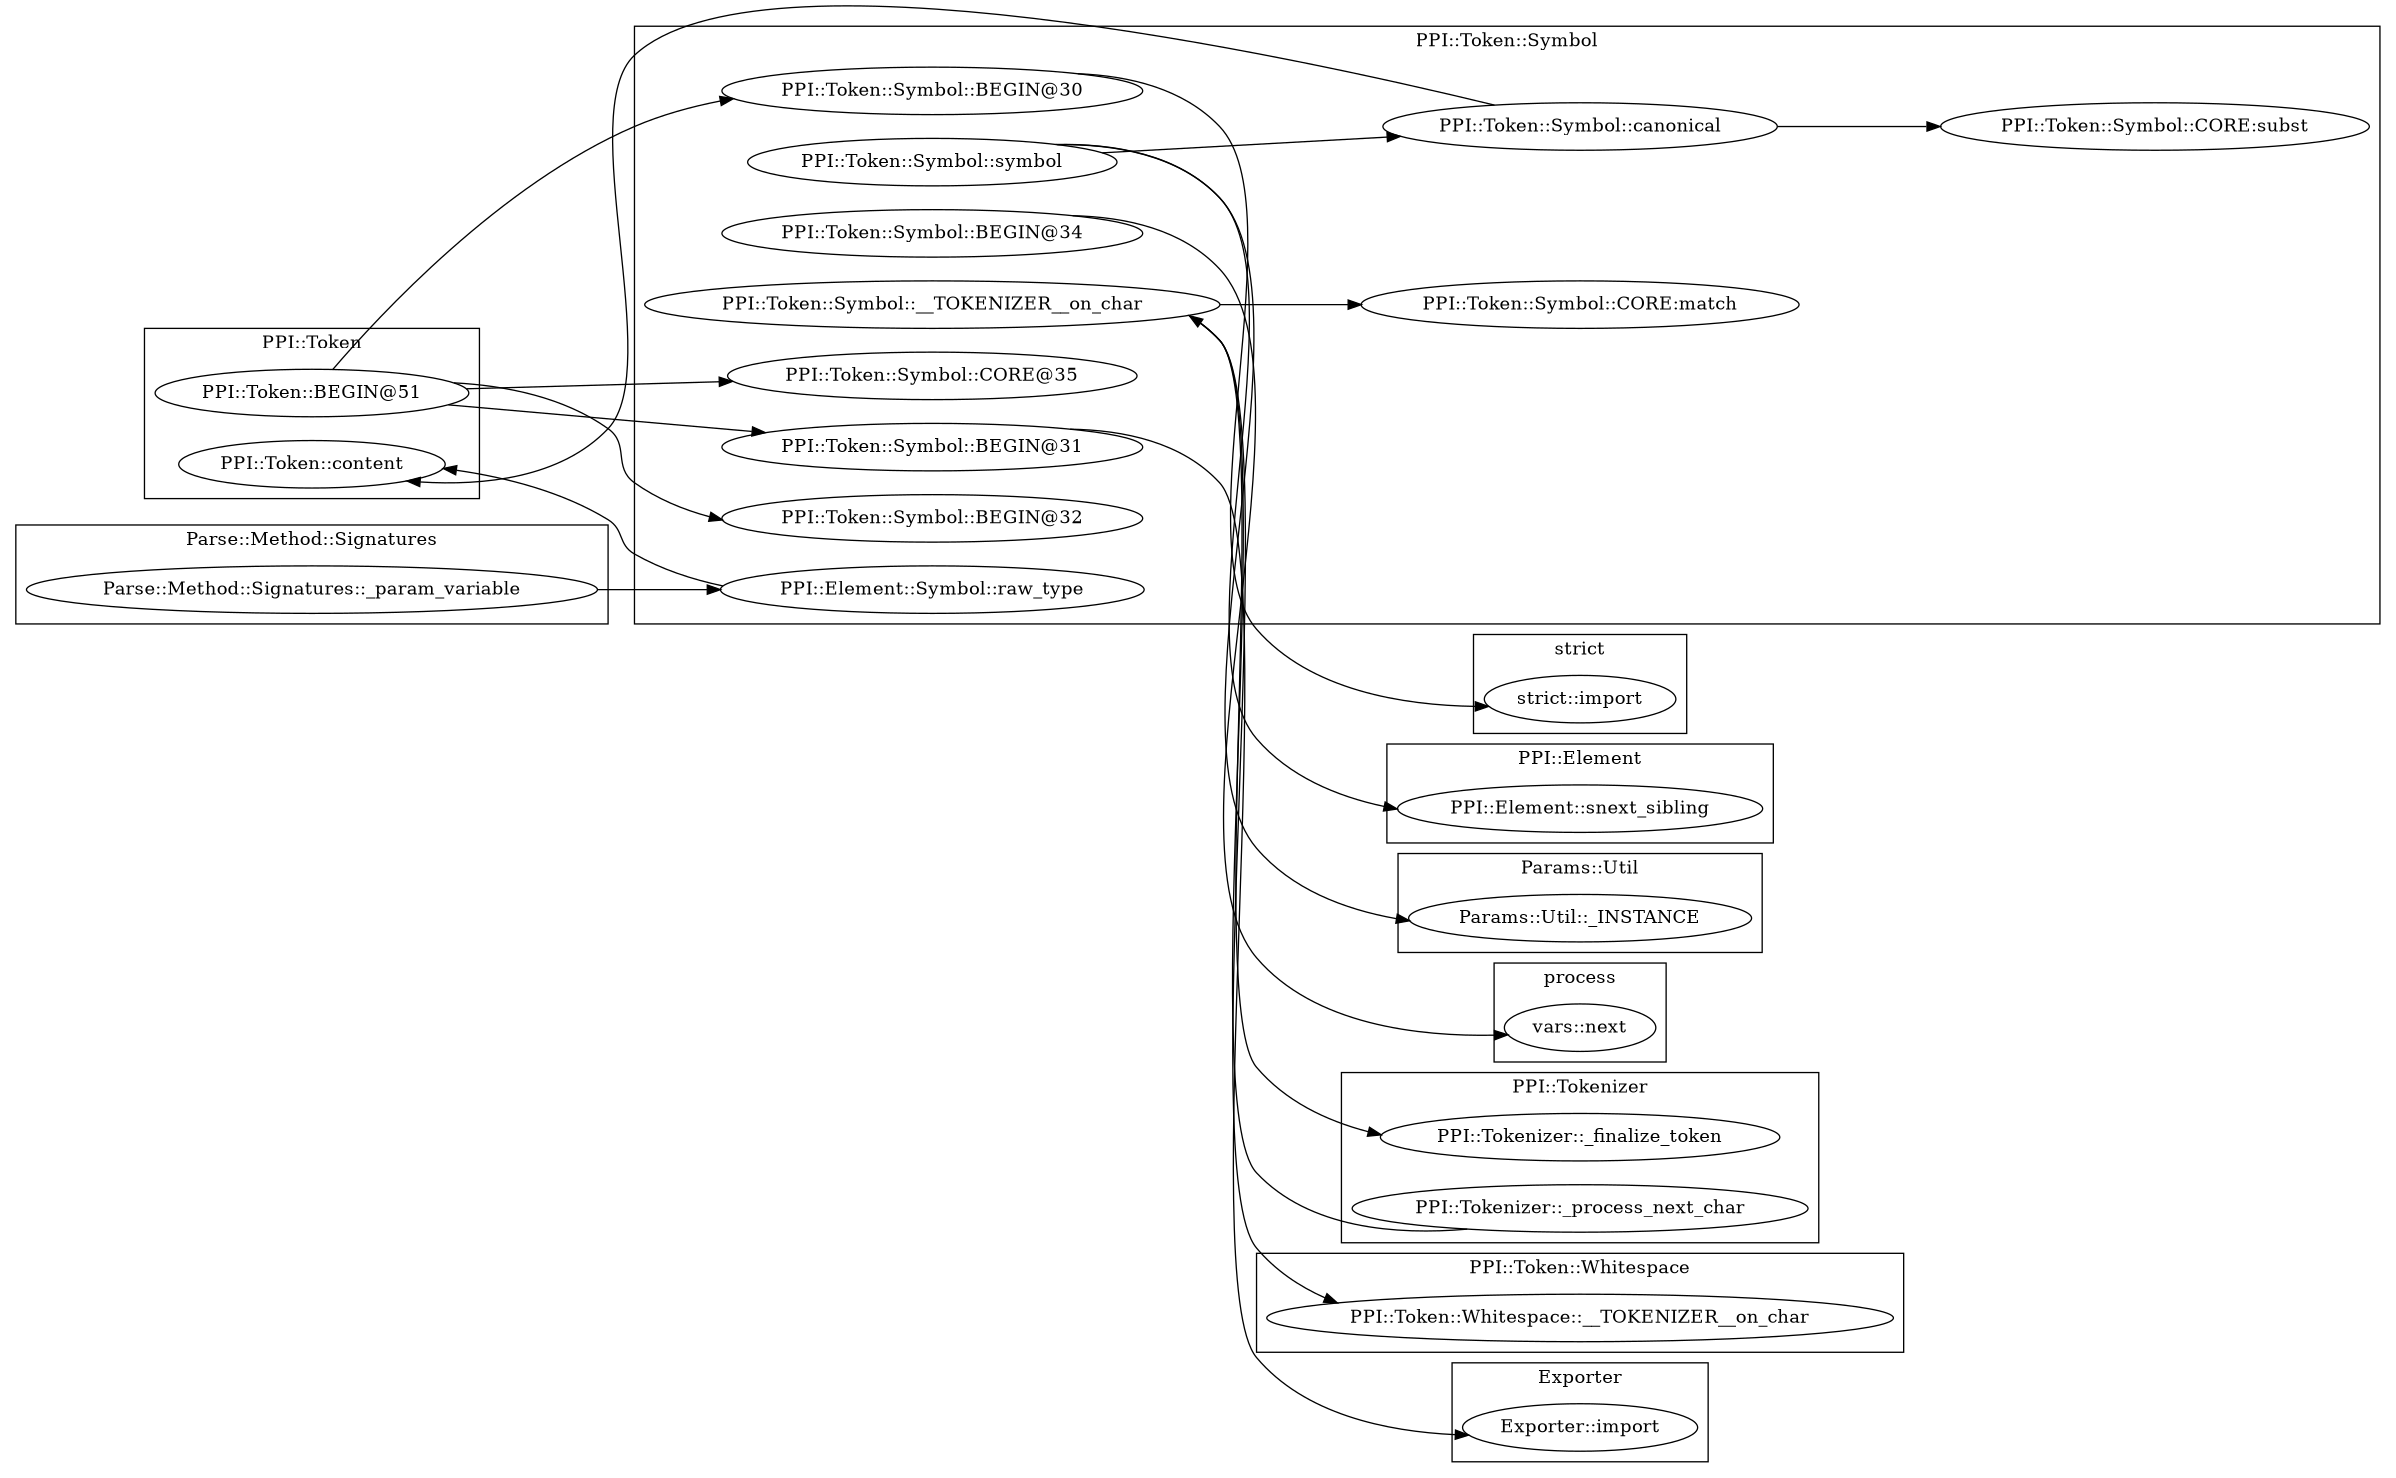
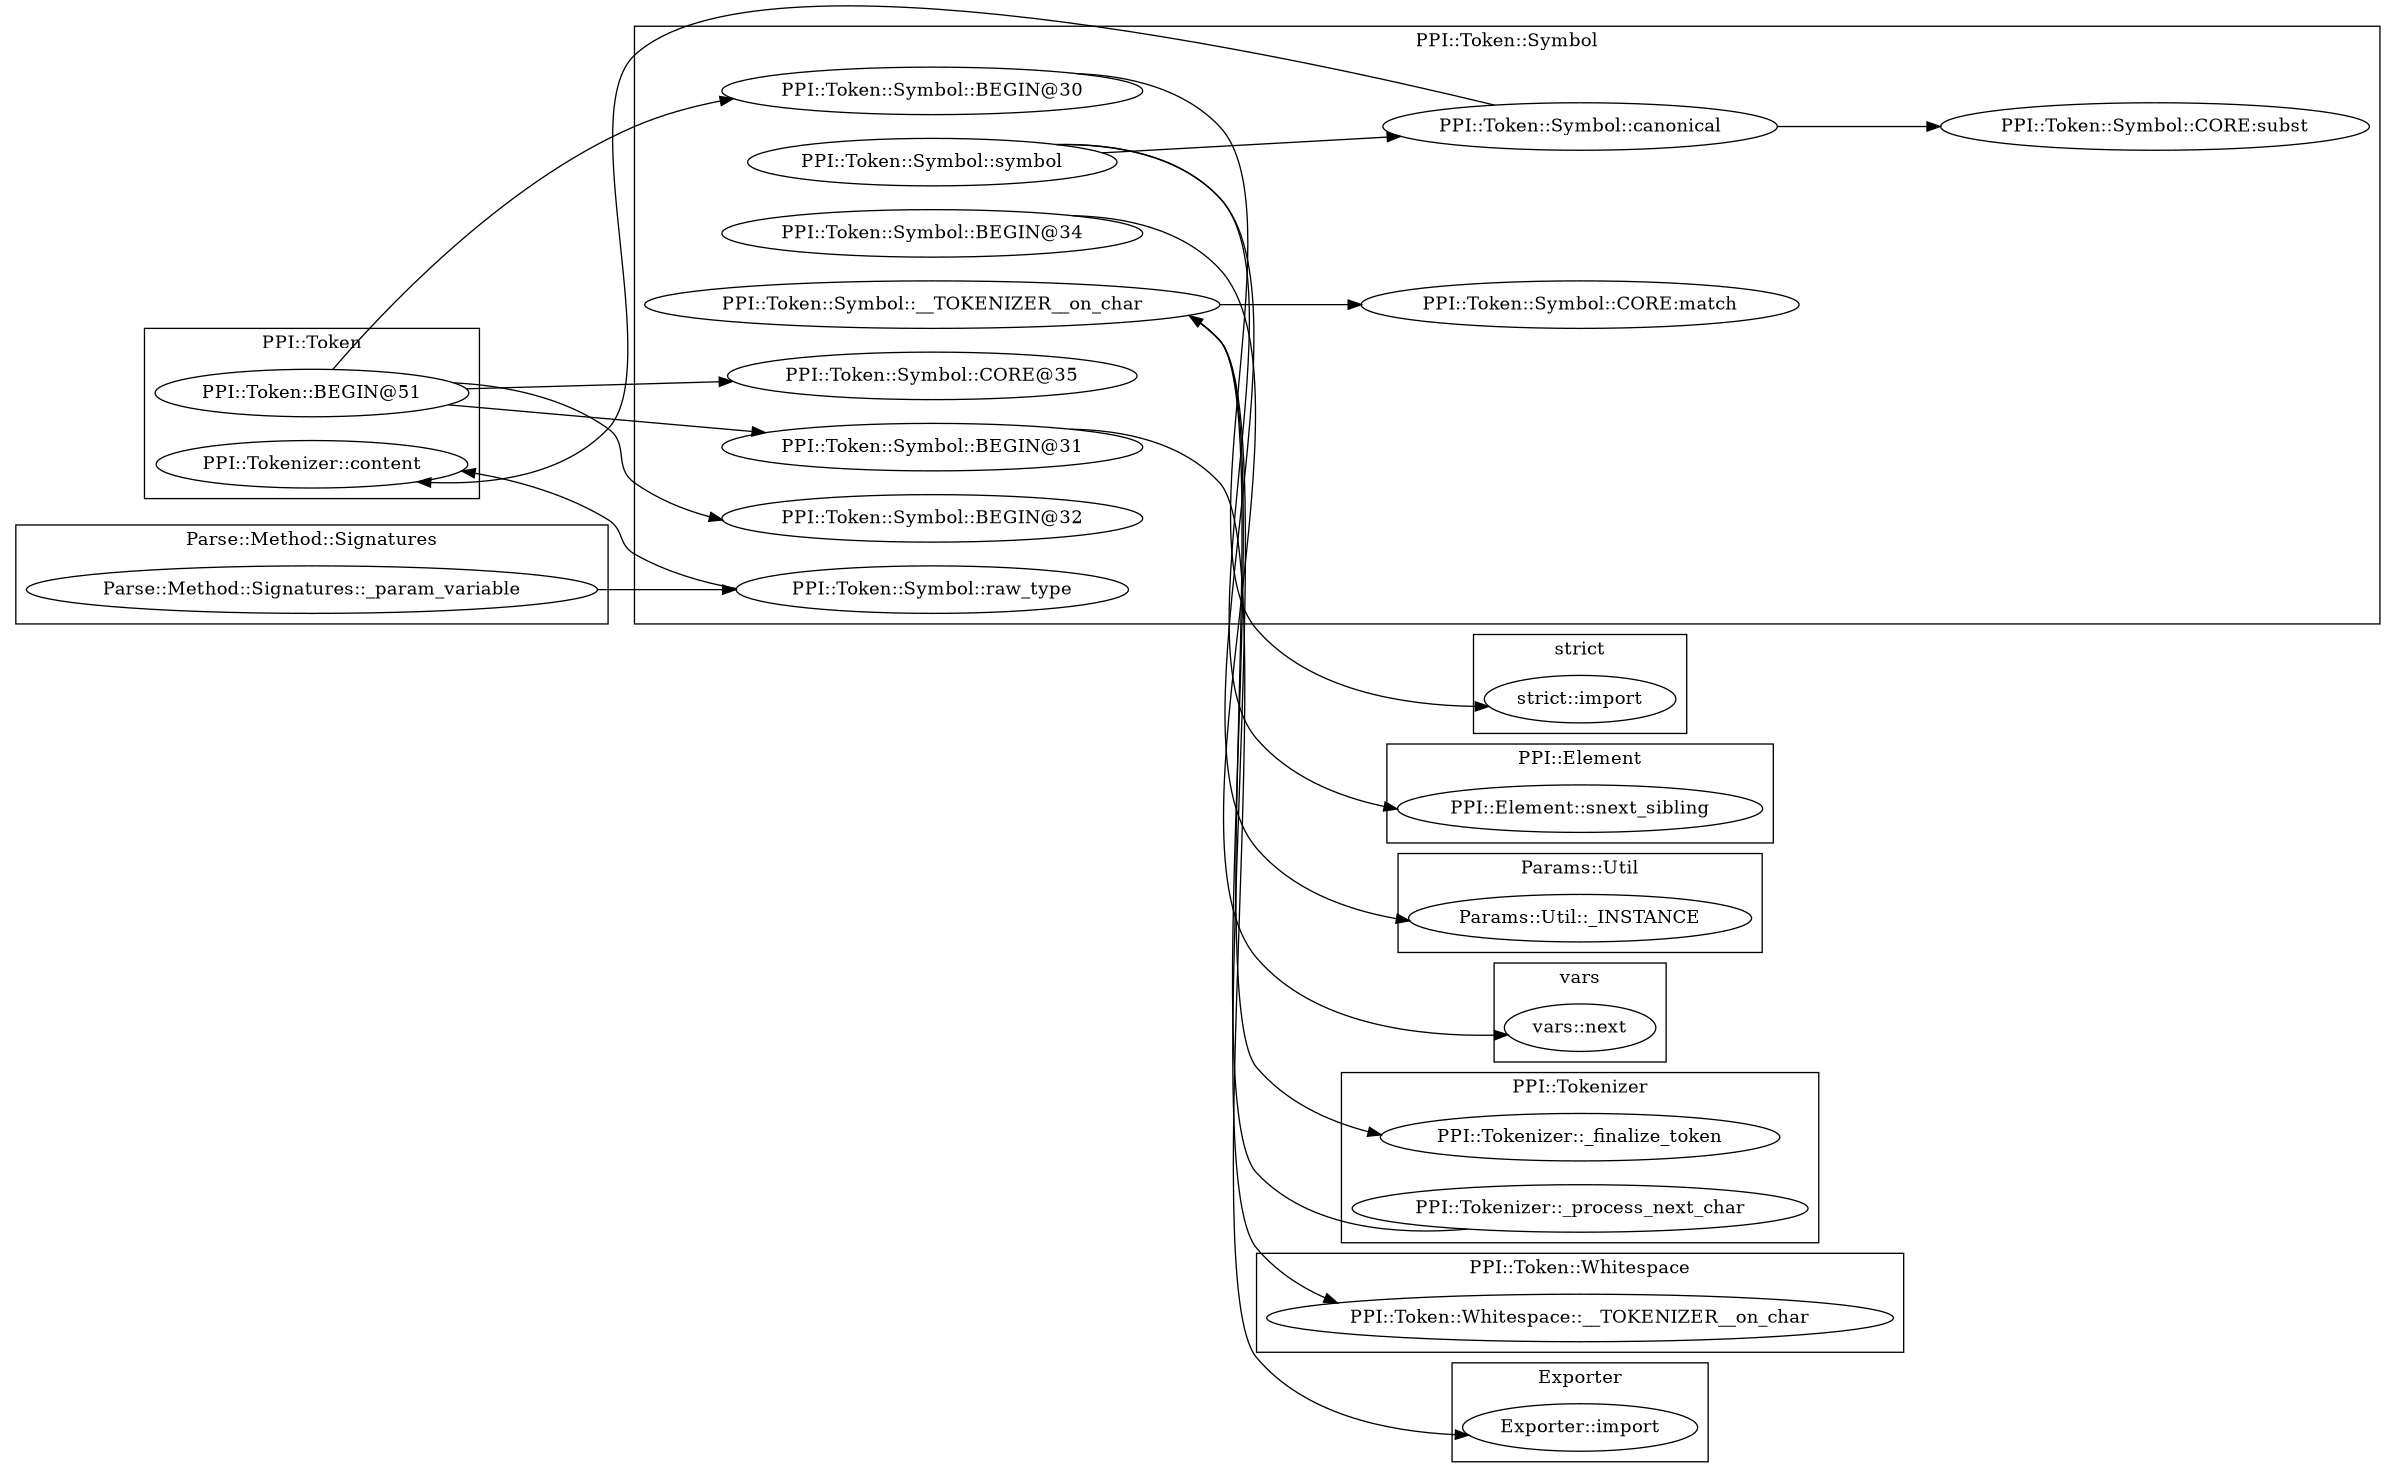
node "PPI::Token::content": label "PPI::Token::content" -> "PPI::Tokenizer::content"
node "PPI::Element::Symbol::raw_type": label "PPI::Element::Symbol::raw_type" -> "PPI::Token::Symbol::raw_type"
cluster "process": label "process" -> "vars"
